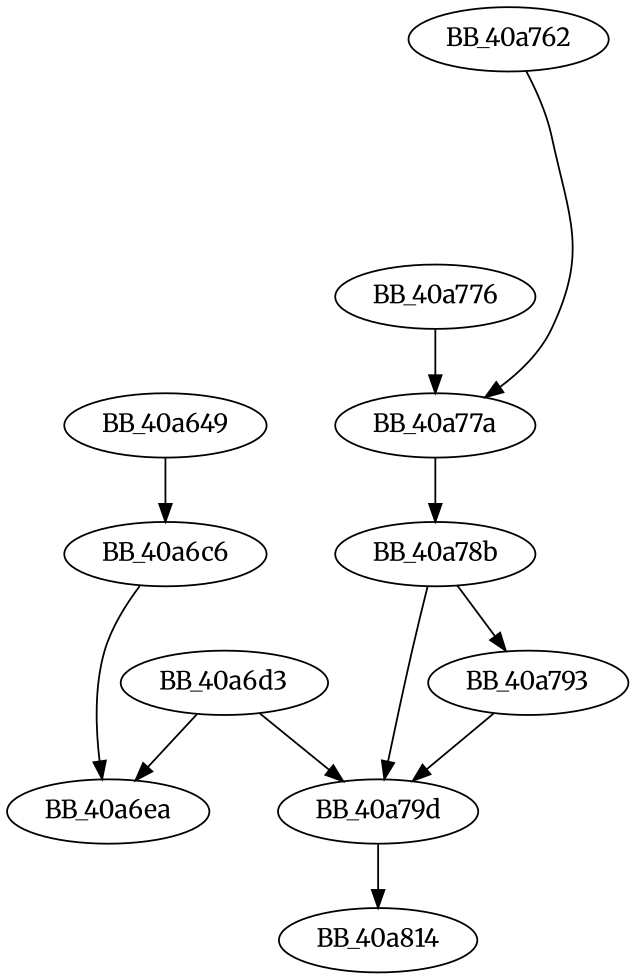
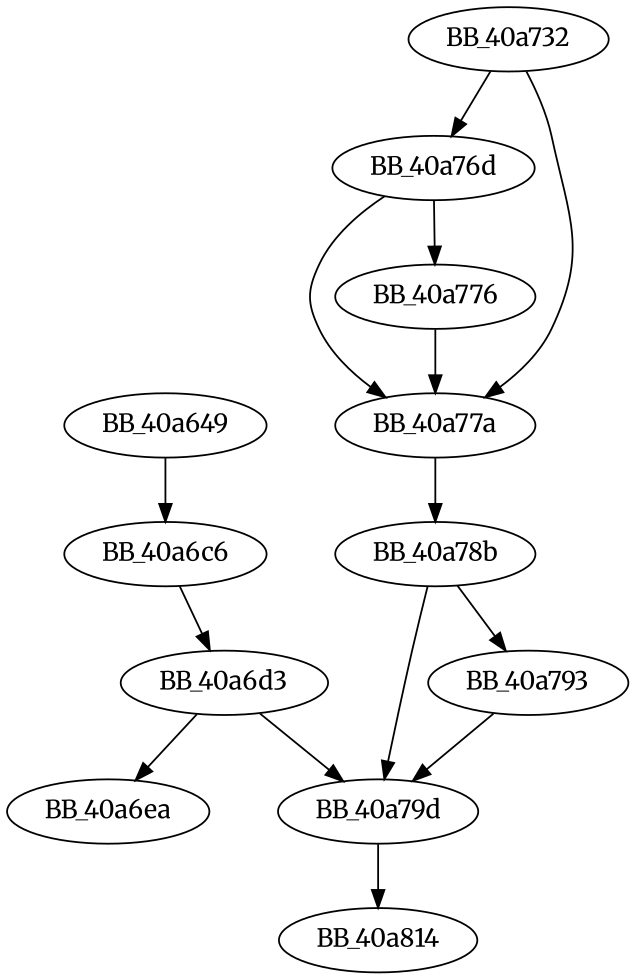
node "BB_40a762": label "BB_40a762" -> "BB_40a732"
node "BB_40a76d": added
edge "BB_40a6c6" -> "BB_40a6ea": now "BB_40a6c6" -> "BB_40a6d3"
